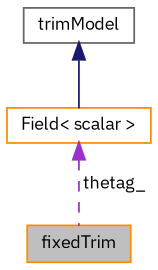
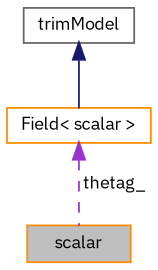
node "fixedTrim": label "fixedTrim" -> "scalar"
